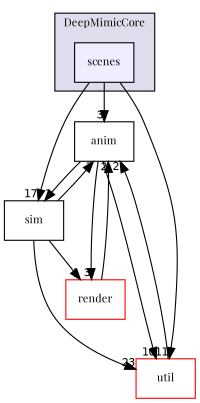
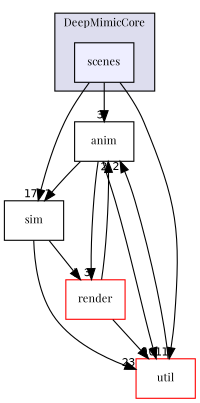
edge "sim" -> "anim": removed
edge "render" -> "util": added
